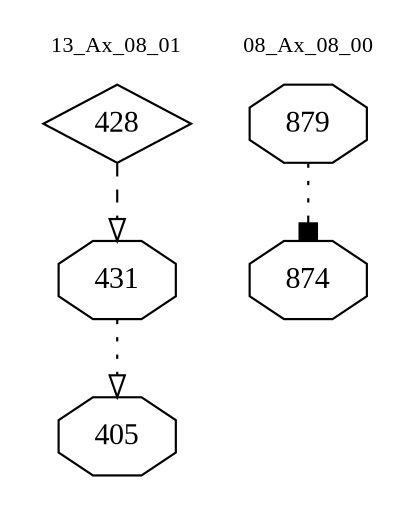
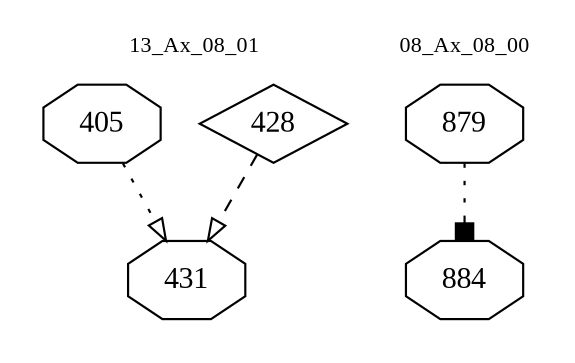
node "874": label "874" -> "884"
edge "431" -> "405": reversed
